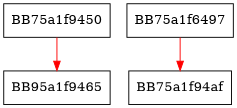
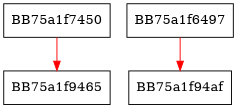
node "BB75a1f9450": label "BB75a1f9450" -> "BB75a1f7450"
node "BB95a1f9465": label "BB95a1f9465" -> "BB75a1f9465"
